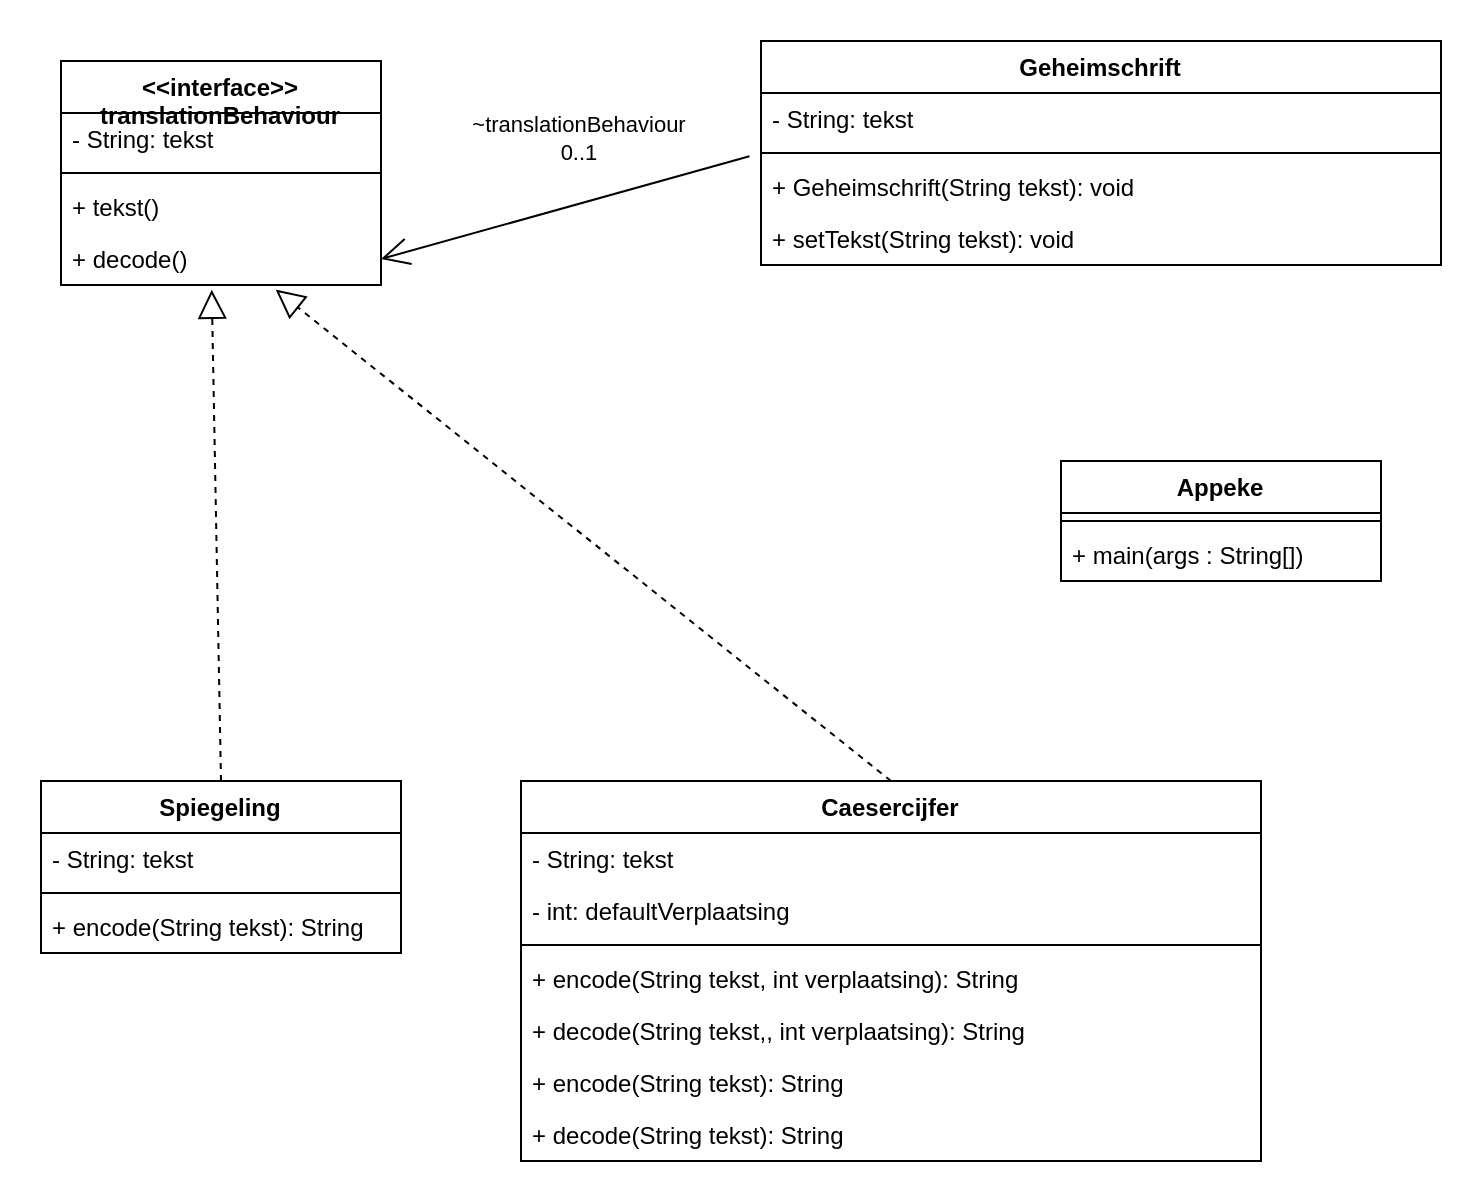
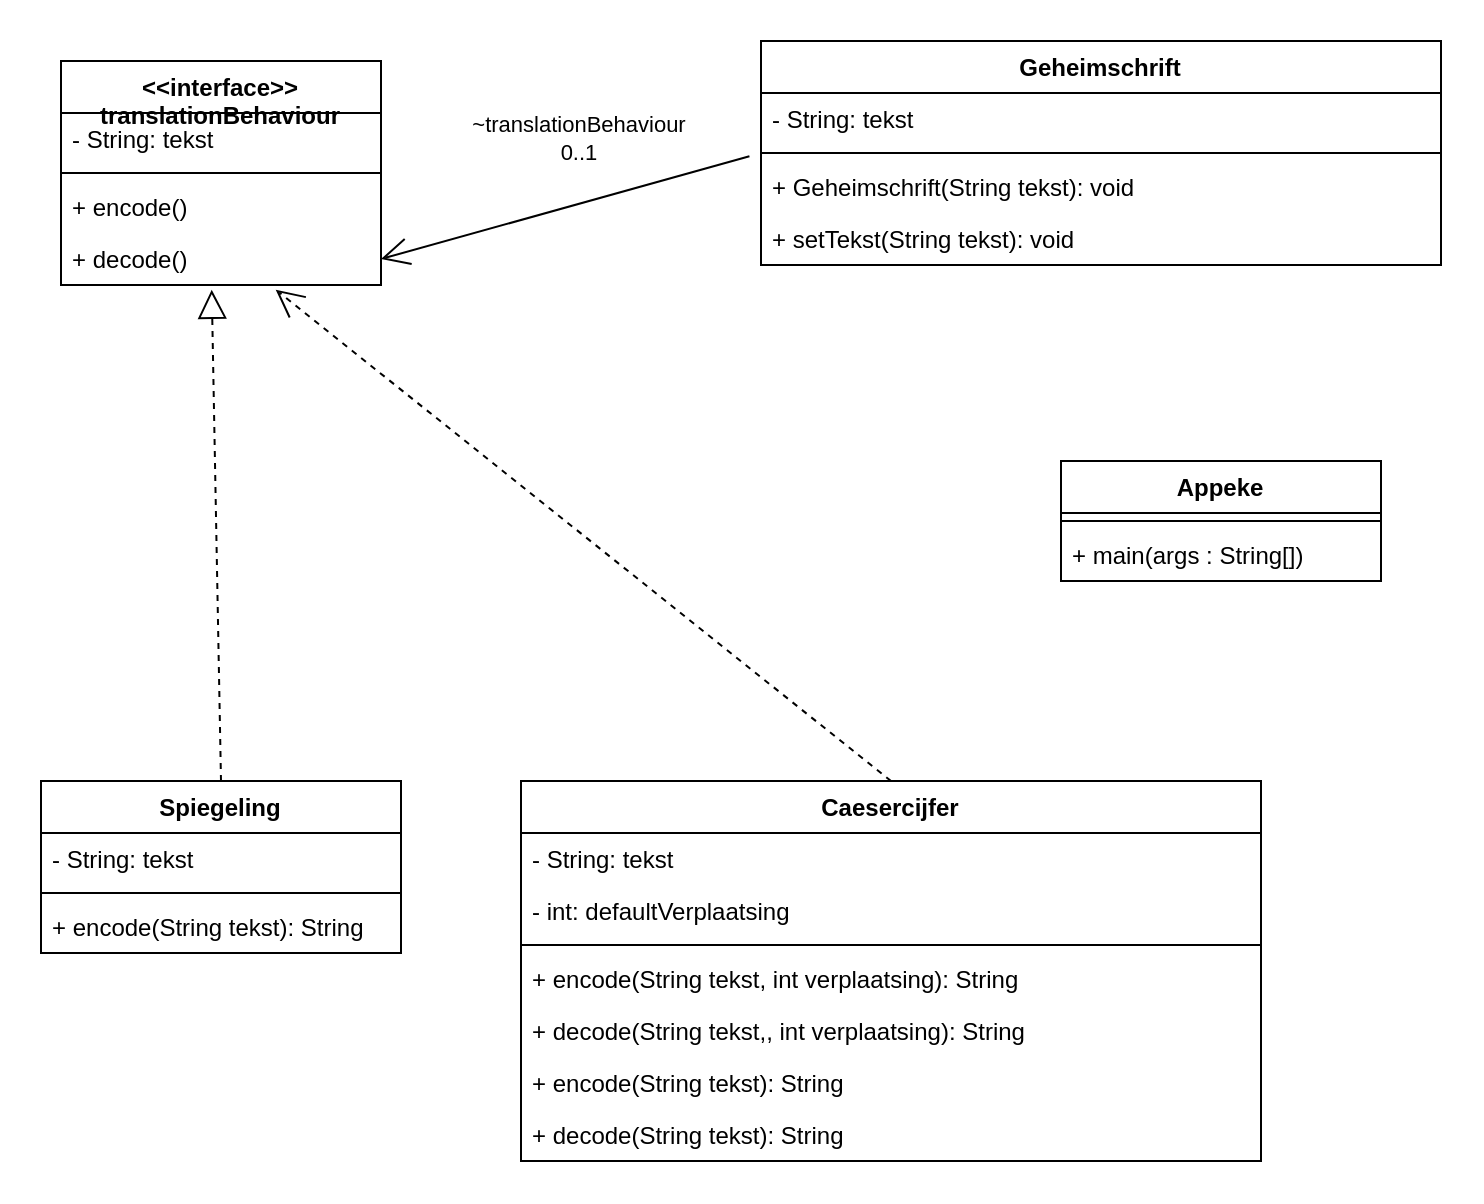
node "+ tekst()": label "+ tekst()" -> "+ encode()"
edge "Caesercijfer" -> "+ decode()": arrowhead block -> open
